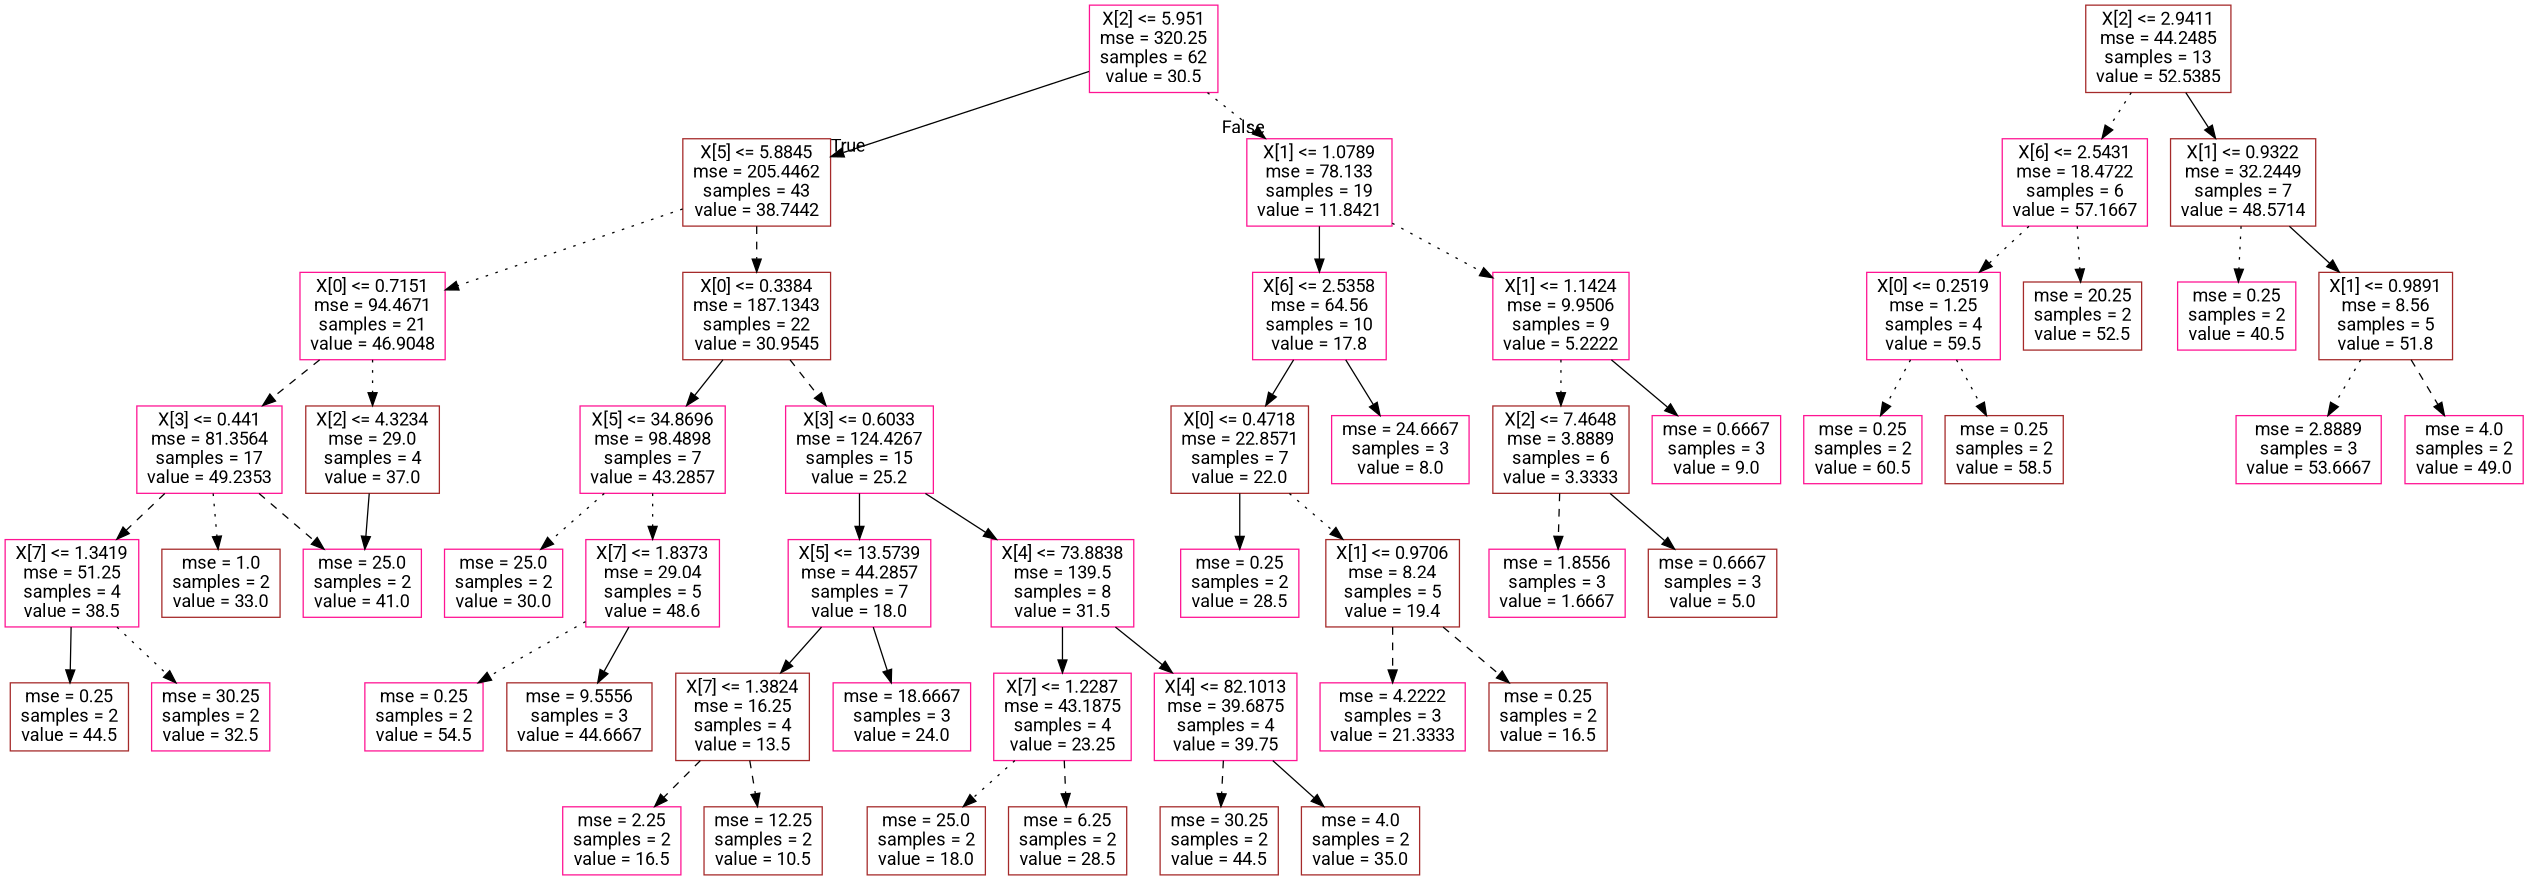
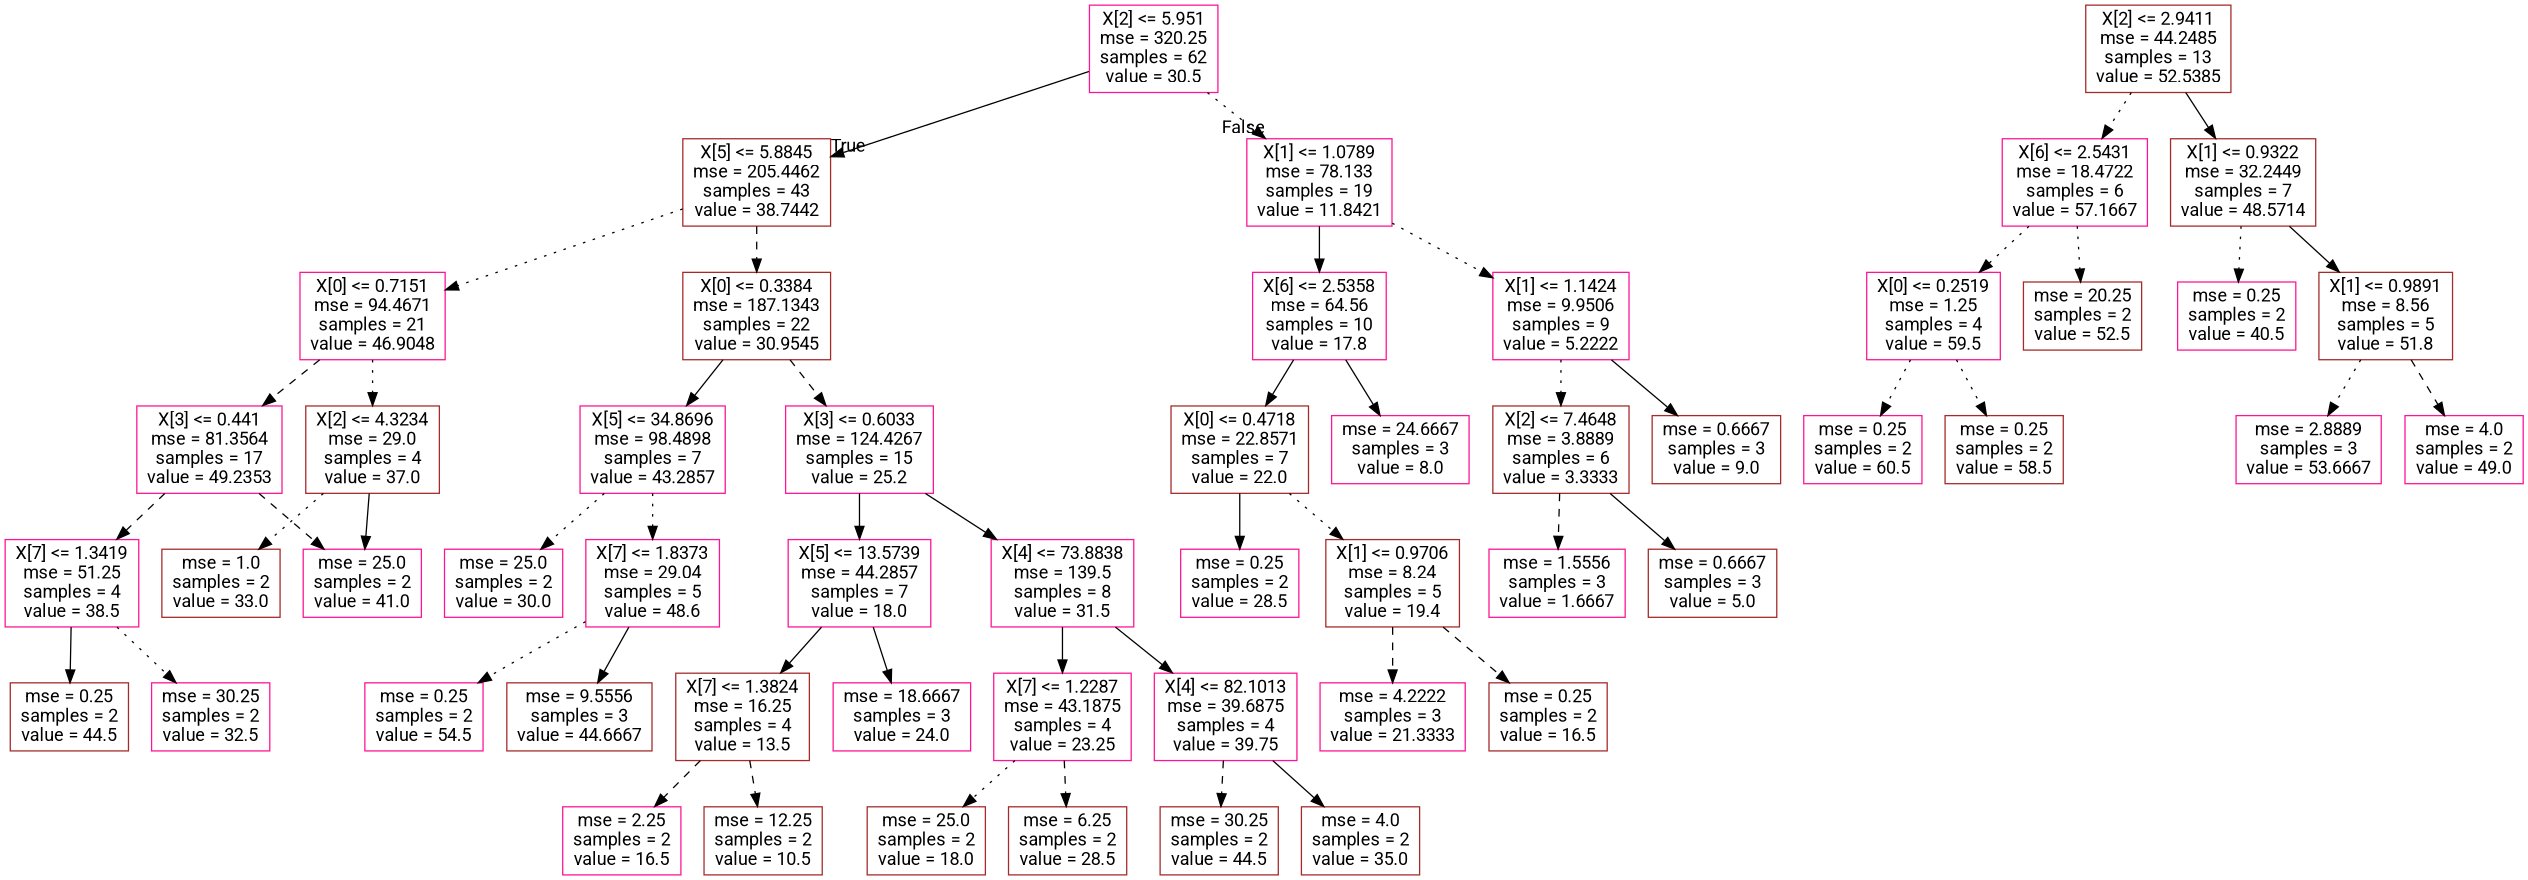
node "mse = 0.6667 samples = 3 value = 9.0": color deeppink -> brown
edge "X[3] <= 0.441 mse = 81.3564 samples = 17 value = 49.2353" -> "mse = 1.0 samples = 2 value = 33.0": now "X[2] <= 4.3234 mse = 29.0 samples = 4 value = 37.0" -> "mse = 1.0 samples = 2 value = 33.0"
node "mse = 1.8556 samples = 3 value = 1.6667": label "mse = 1.8556 samples = 3 value = 1.6667" -> "mse = 1.5556 samples = 3 value = 1.6667"
